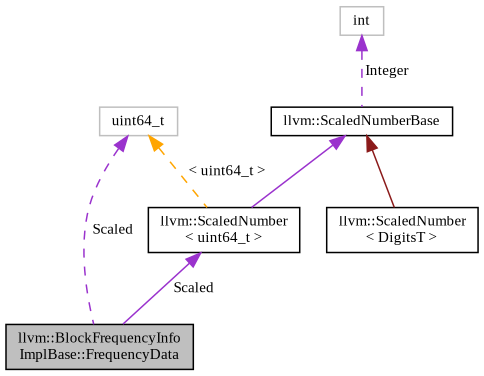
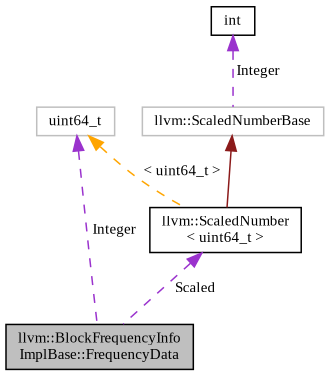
node "int": color grey75 -> black
node "llvm::ScaledNumberBase": color black -> grey75
edge "llvm::ScaledNumber < uint64_t >" -> "llvm::ScaledNumberBase": color darkorchid3 -> firebrick4
edge "llvm::BlockFrequencyInfo ImplBase::FrequencyData" -> "uint64_t": label " Scaled" -> " Integer"
node "llvm::ScaledNumber < DigitsT >": removed
edge "llvm::BlockFrequencyInfo ImplBase::FrequencyData" -> "llvm::ScaledNumber < uint64_t >": style solid -> dashed
